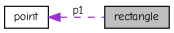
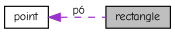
edge "rectangle" -> "point": label " p1" -> " p6"
